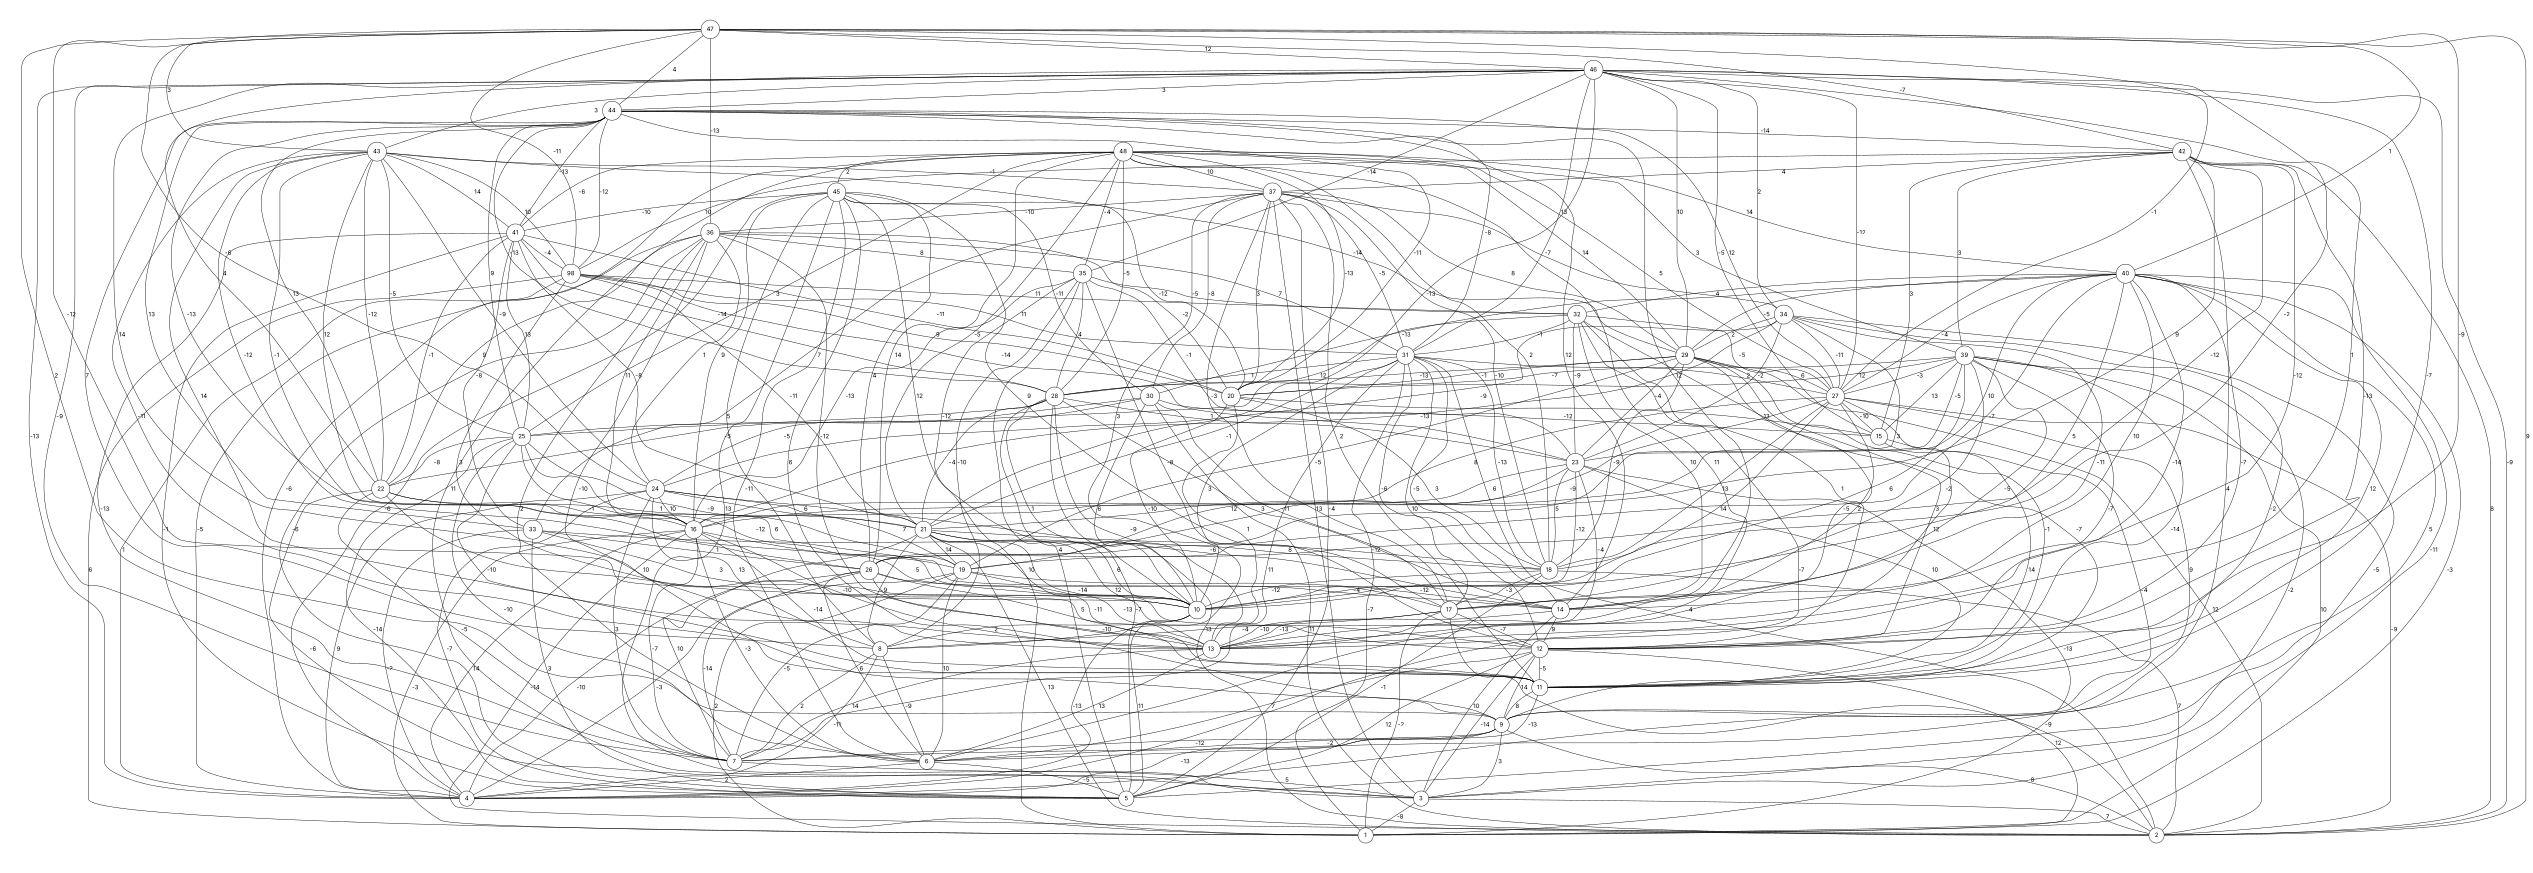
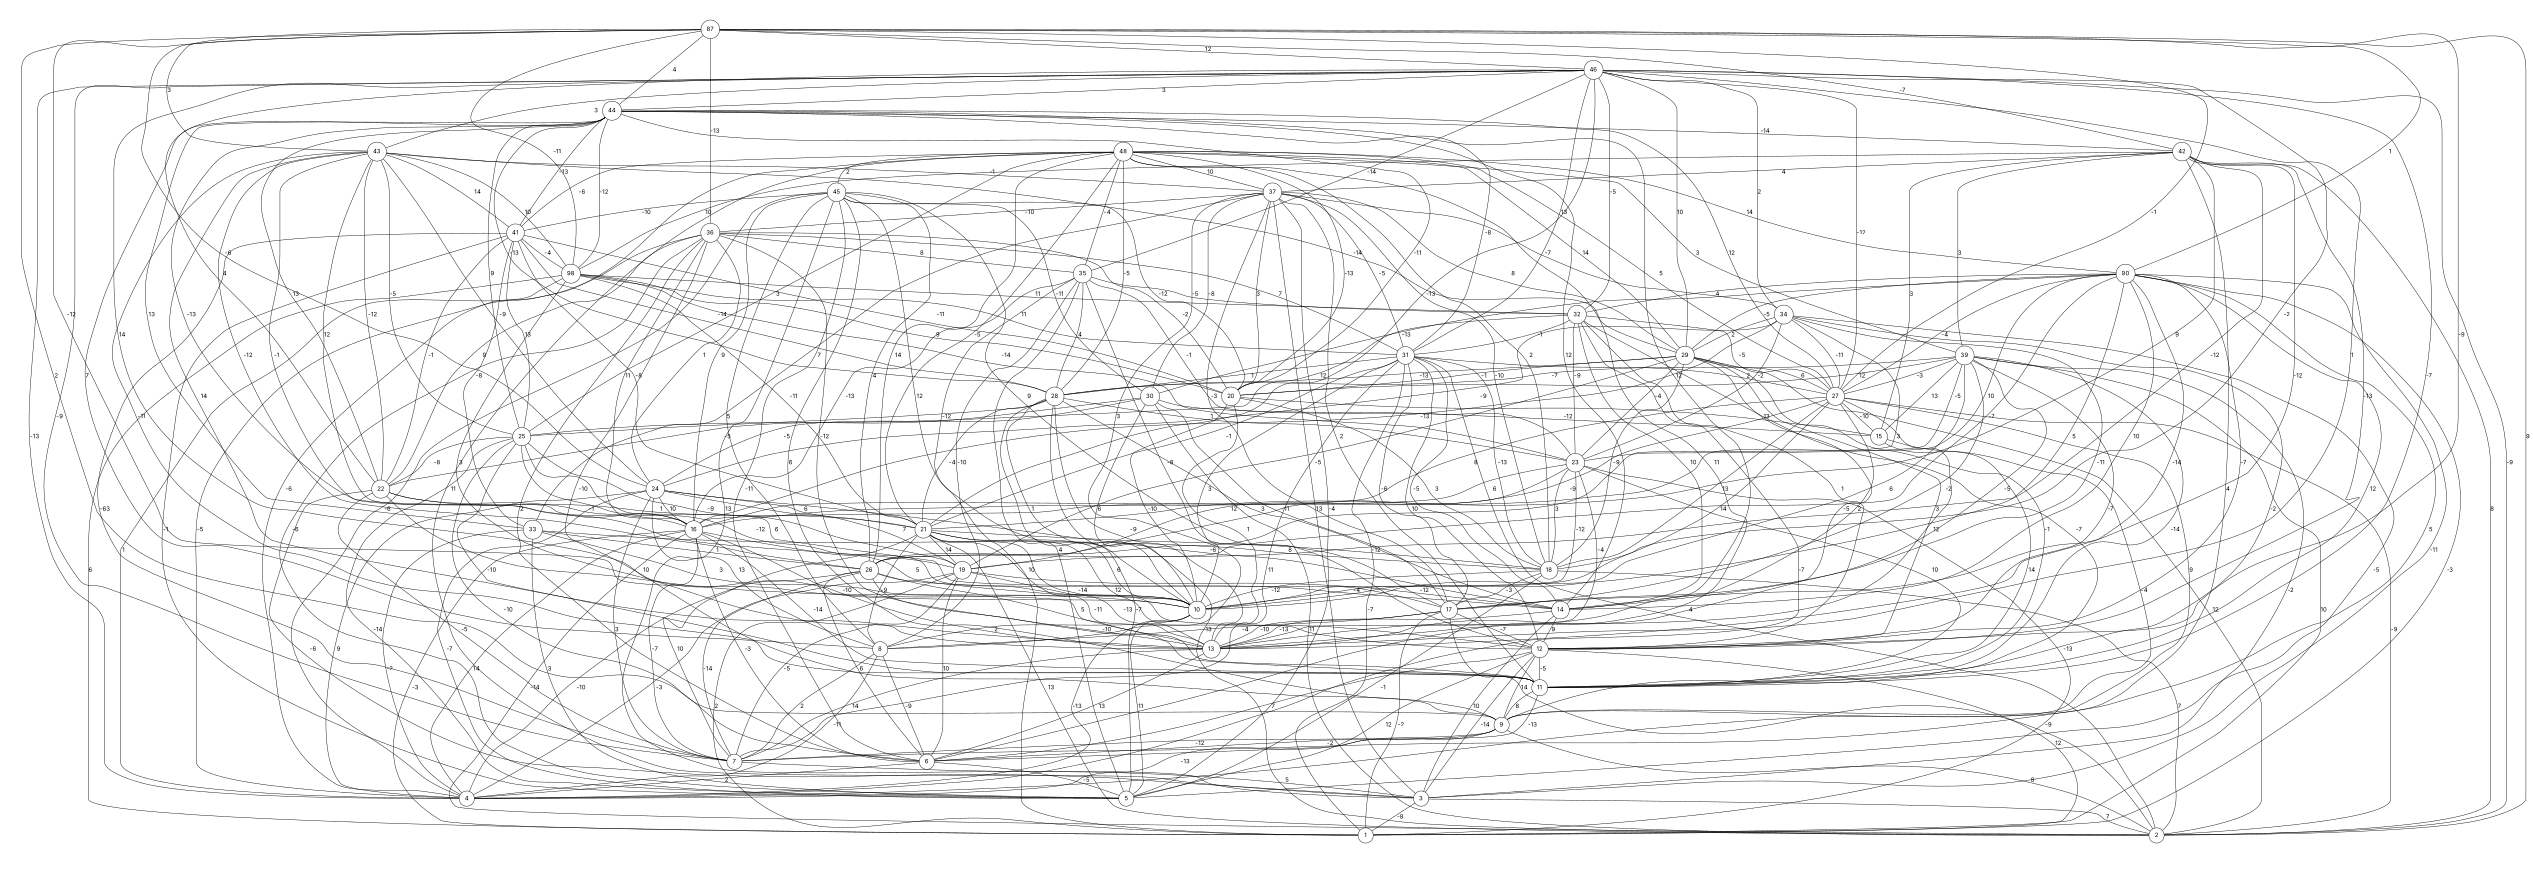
node "47": label "47" -> "87"
edge "46" -- "15": now "46" -- "32"
node "40": label "40" -> "90"
edge "41" -- "7": label "-13" -> "-63"
edge "23" -- "18": label "5" -> "3"
edge "9" -- "3": removed, label "3"
